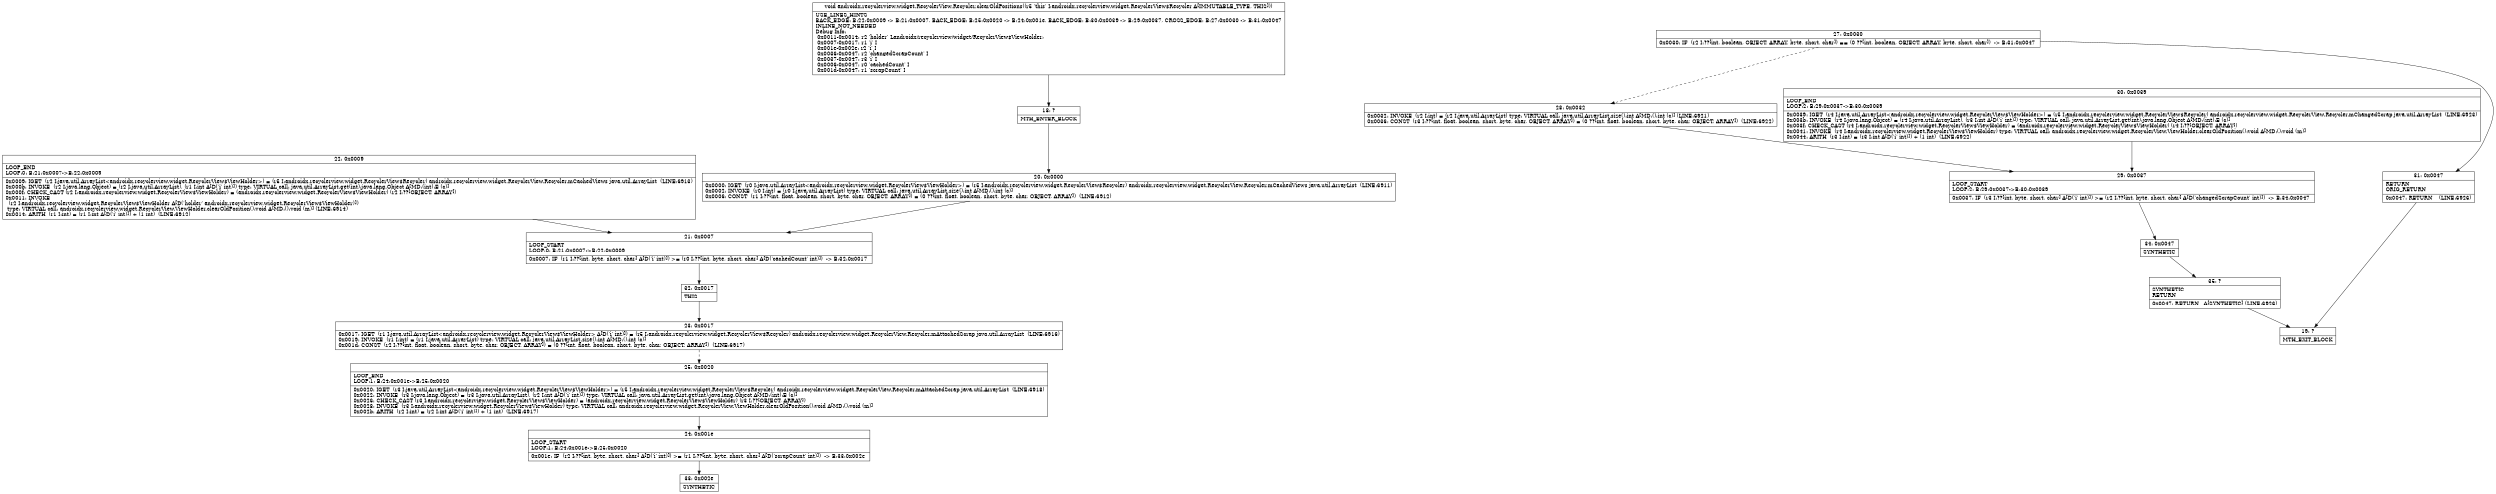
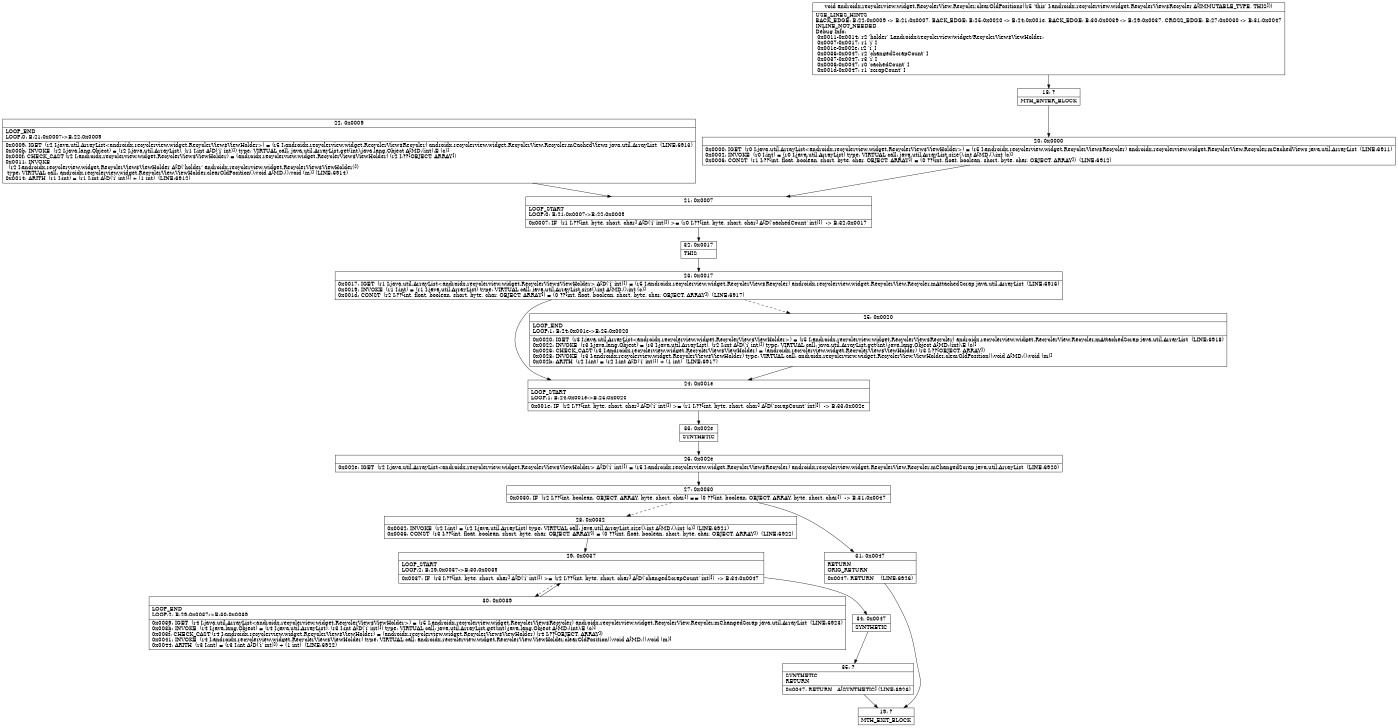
edge "23: 0x0017" -> "24: 0x001e": added
node "26: 0x002e": added
edge "29: 0x0037" -> "30: 0x0039": added
